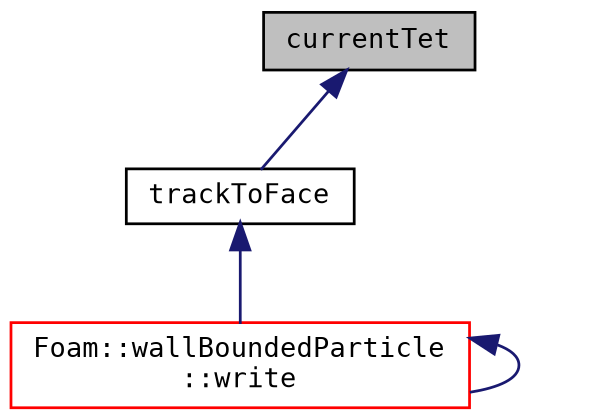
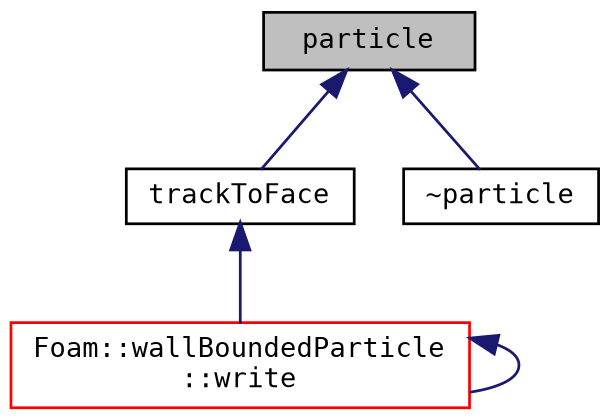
node "currentTet": label "currentTet" -> "particle"
node "~particle": added
